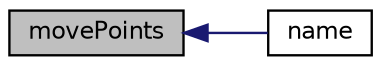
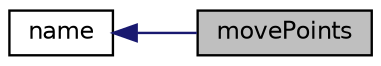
edge "name" -> "movePoints": reversed
